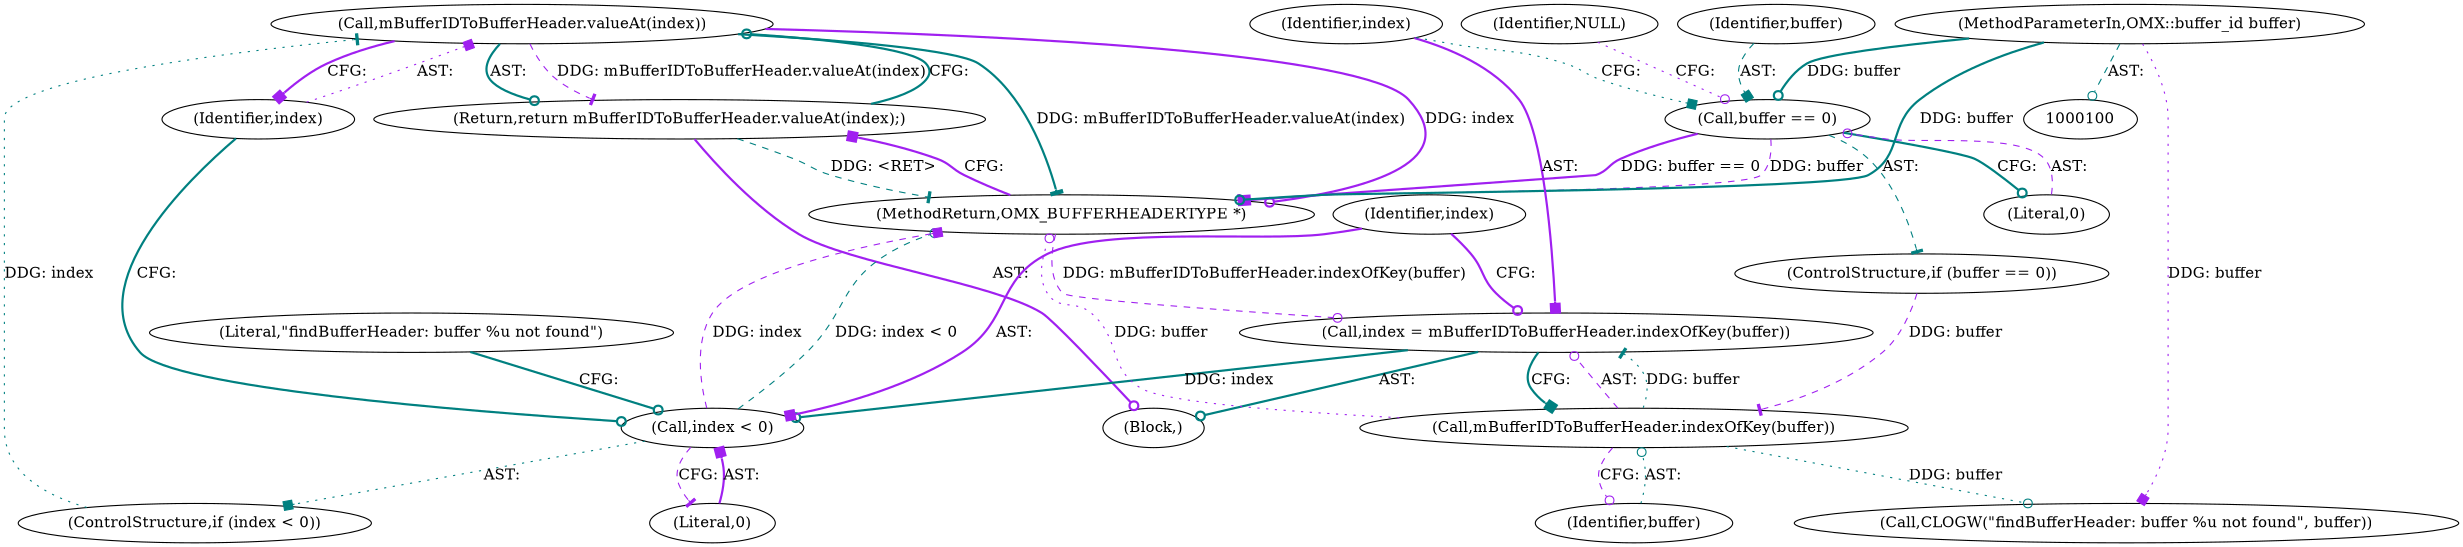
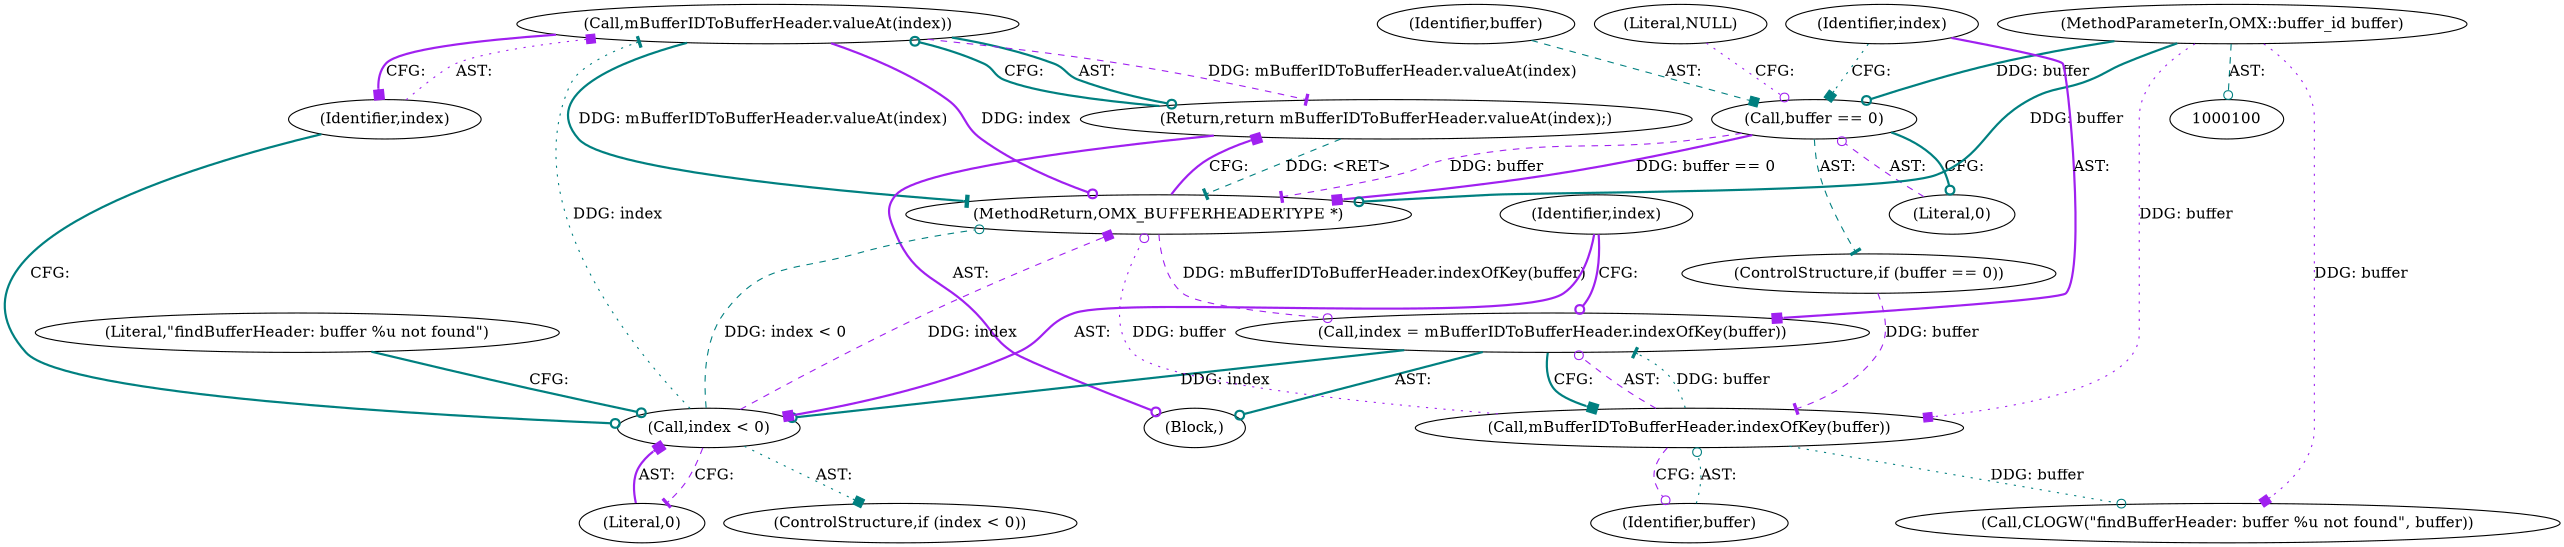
node "(Identifier,NULL)": label "(Identifier,NULL)" -> "(Literal,NULL)"
edge "(ControlStructure,if (index < 0))" -> "(Call,mBufferIDToBufferHeader.valueAt(index))": now "(Call,index < 0)" -> "(Call,mBufferIDToBufferHeader.valueAt(index))"
edge "(MethodParameterIn,OMX::buffer_id buffer)" -> "(Call,mBufferIDToBufferHeader.indexOfKey(buffer))": added, label "DDG: buffer"
